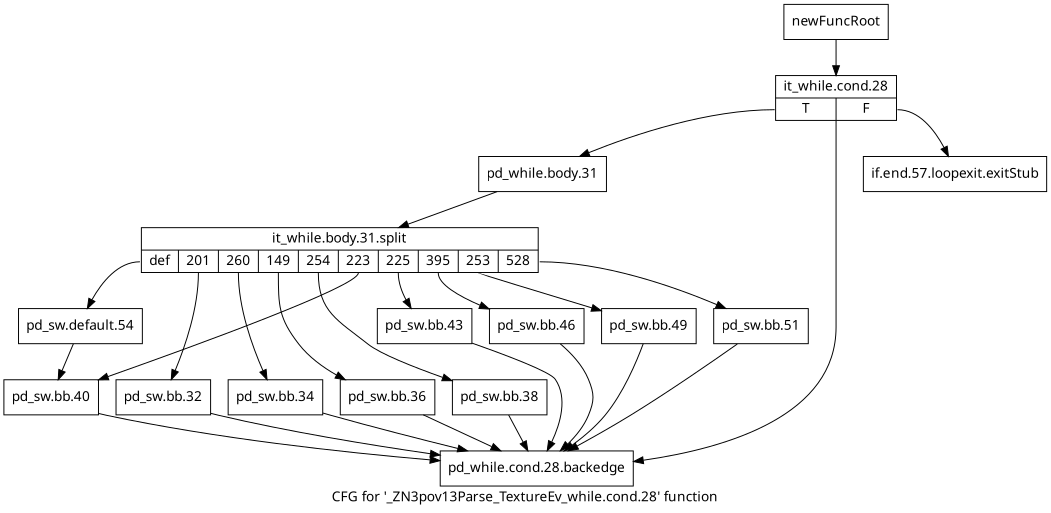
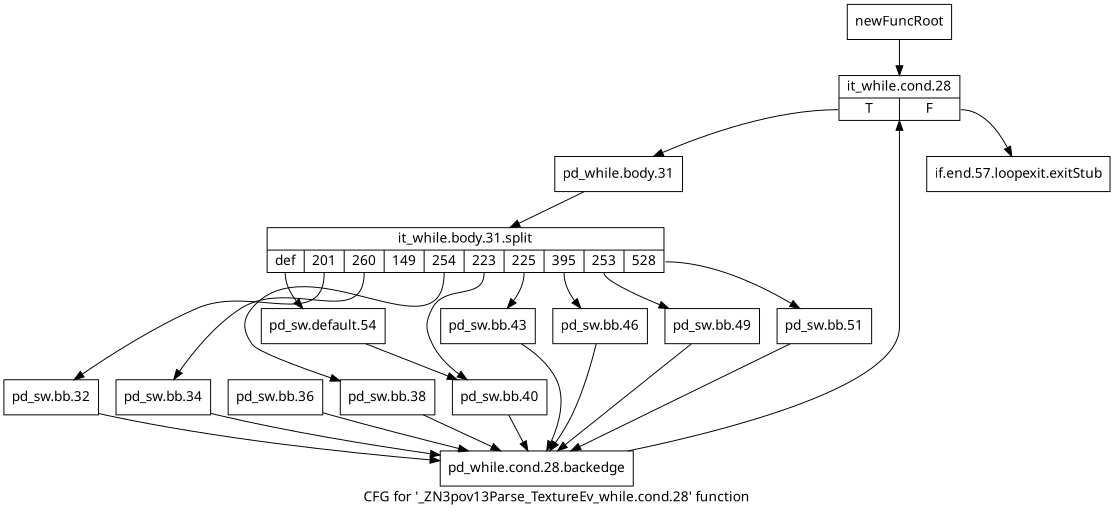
edge "it_while.body.31.split" -> "pd_sw.bb.36": removed
edge "it_while.cond.28" -> "pd_while.cond.28.backedge": reversed
